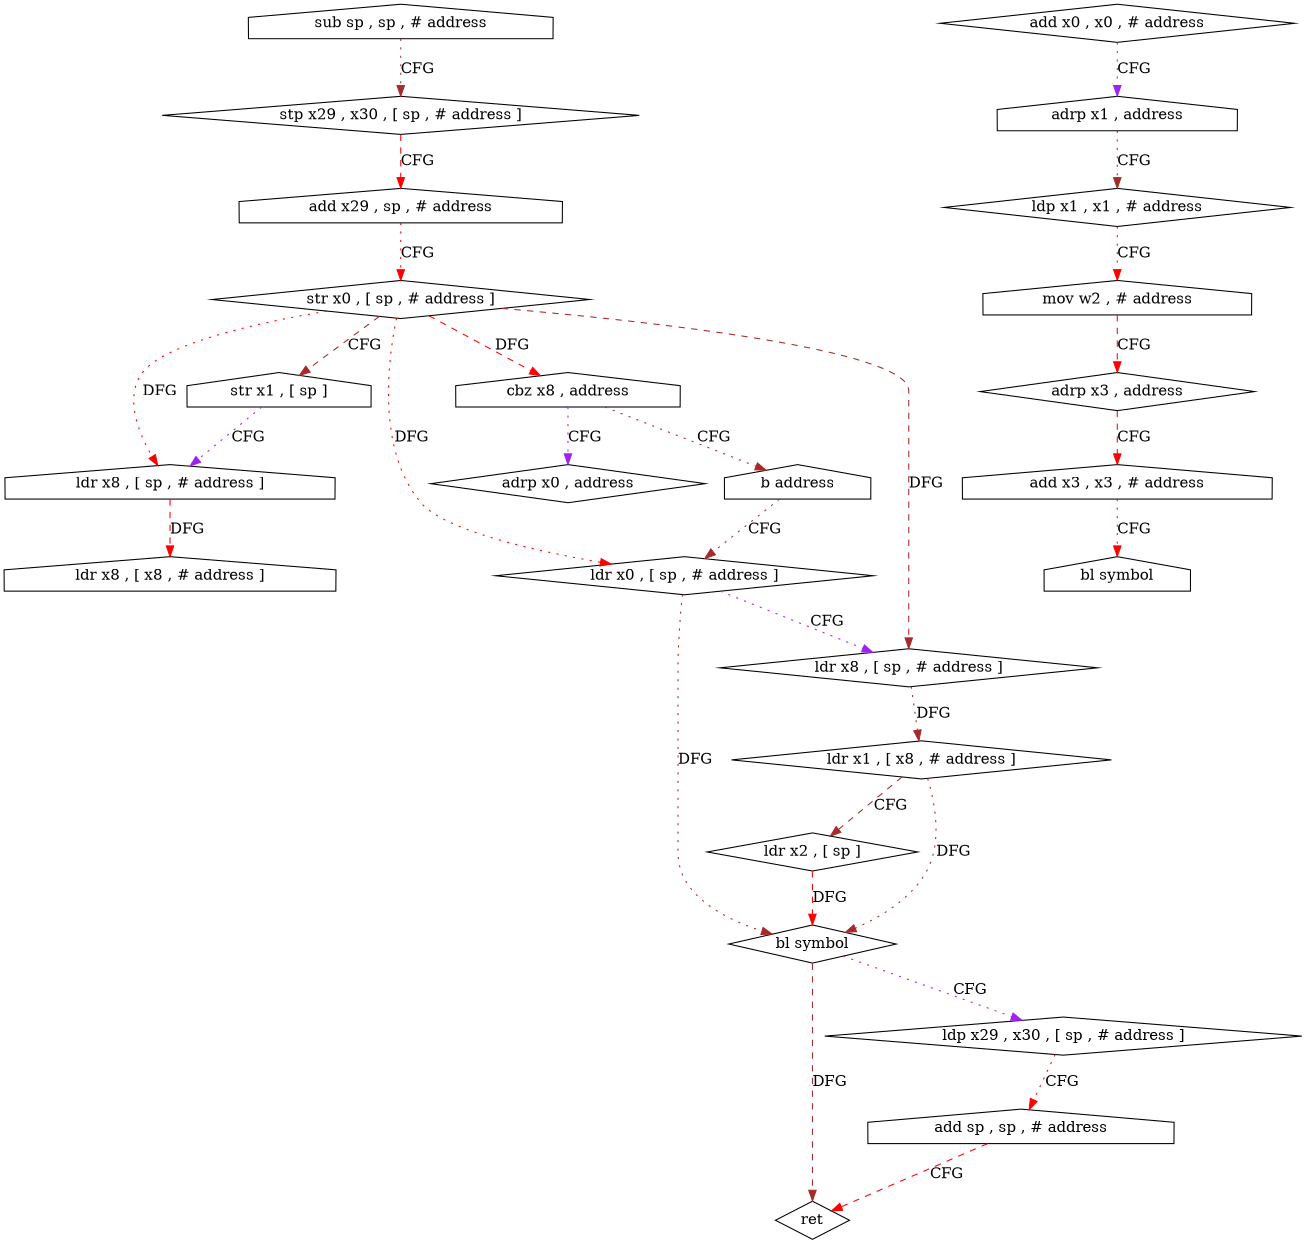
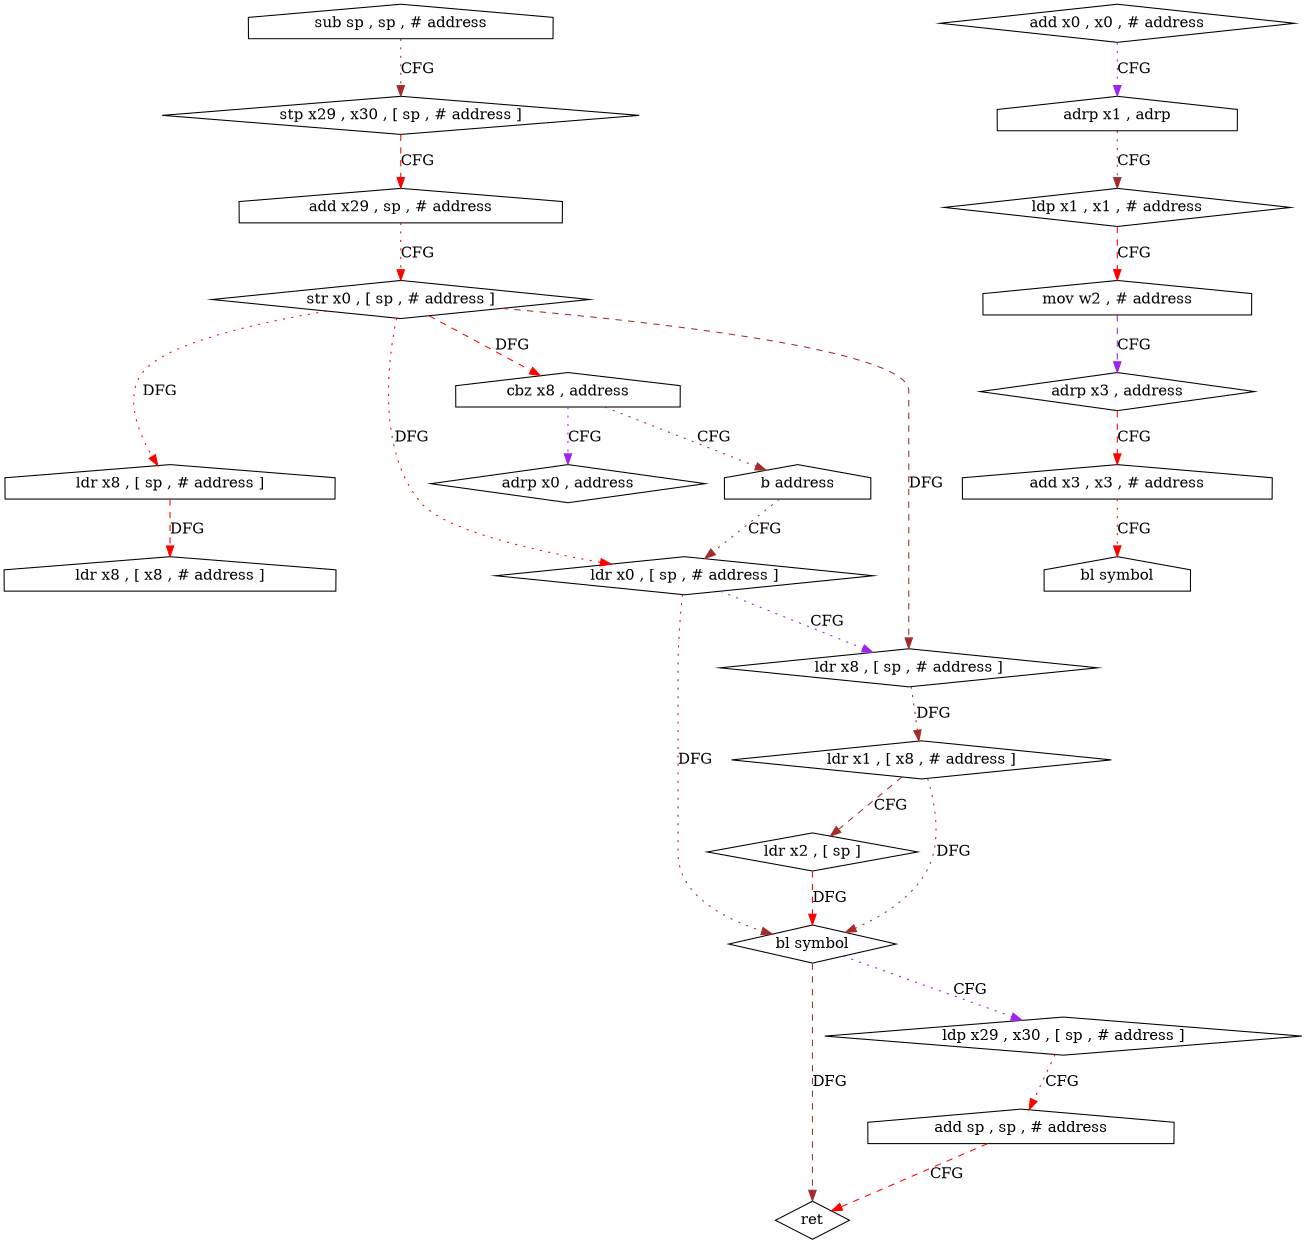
node "adrp x1 , address": label "adrp x1 , address" -> "adrp x1 , adrp"
edge "ldp x1 , x1 , # address" -> "mov w2 , # address": style dotted -> dashed
edge "mov w2 , # address" -> "adrp x3 , address": color red -> purple
node "str x1 , [ sp ]": removed
